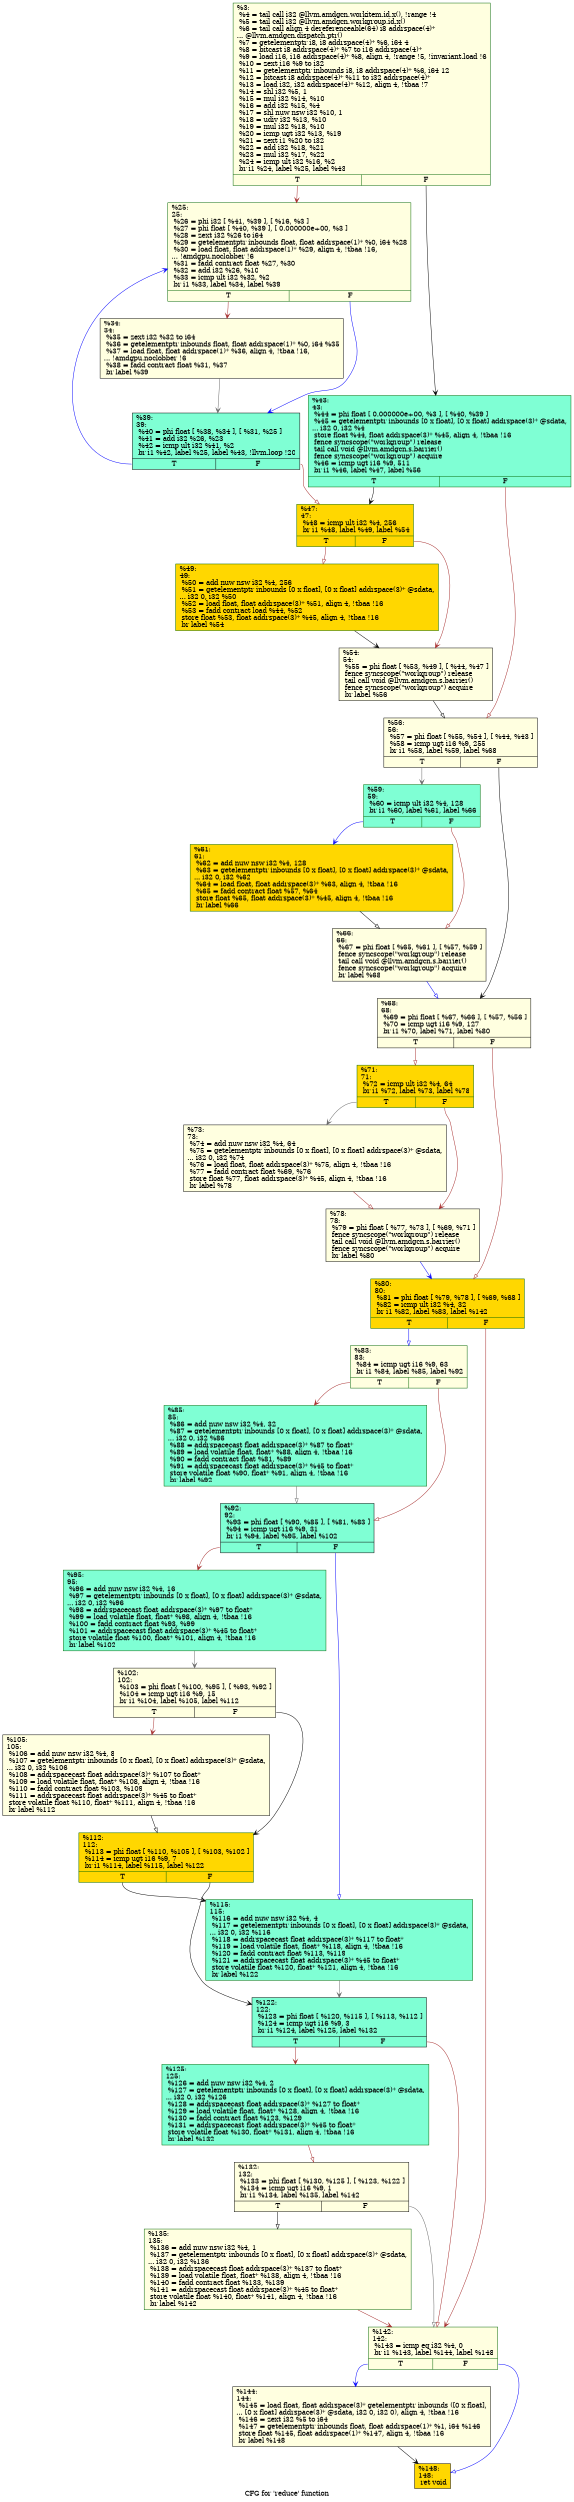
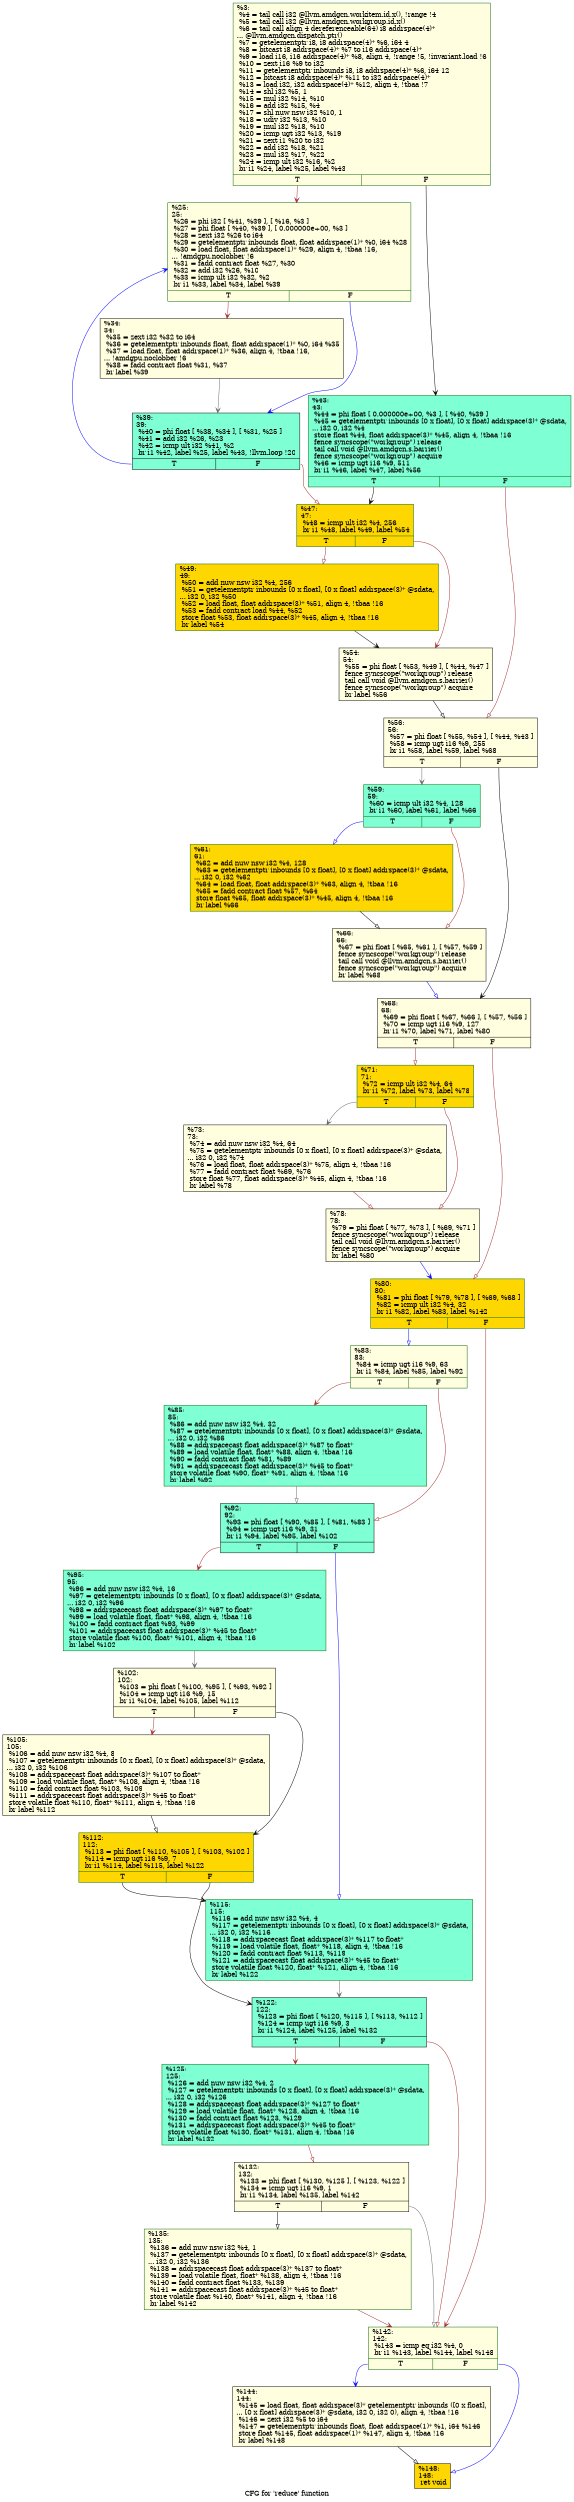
edge "%59:" -> "%61:": arrowhead vee -> onormal
edge "%71:" -> "%78:": arrowhead vee -> onormal
edge "%144:" -> "%148:": arrowhead vee -> onormal
